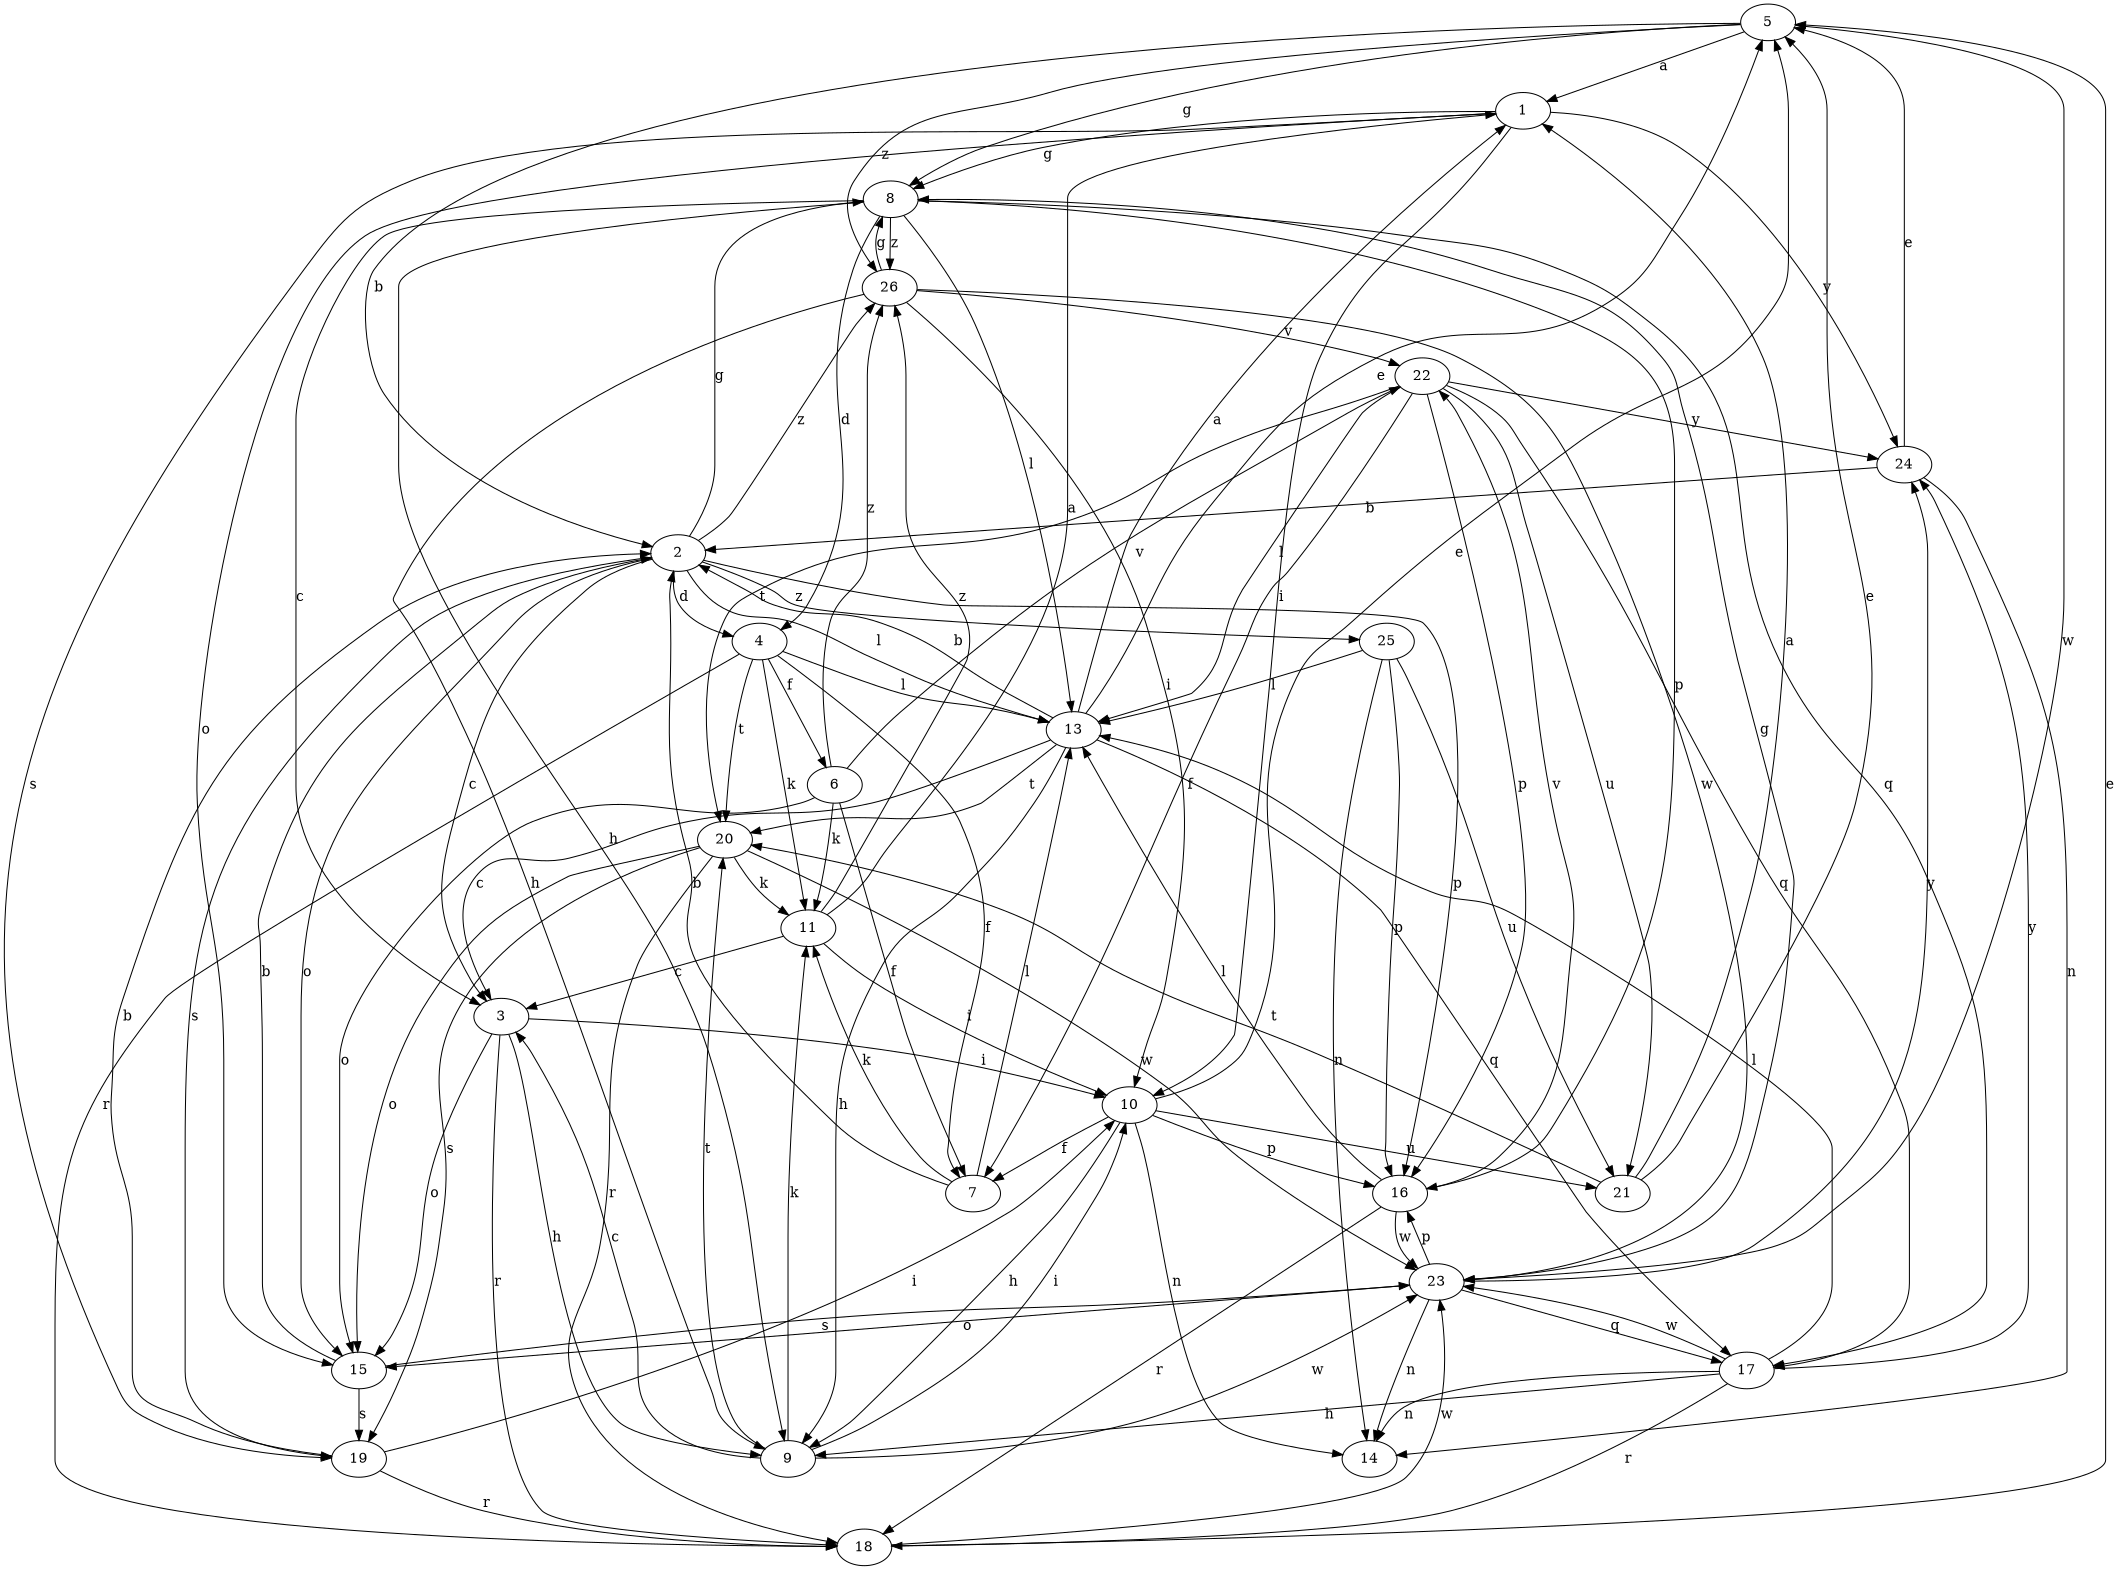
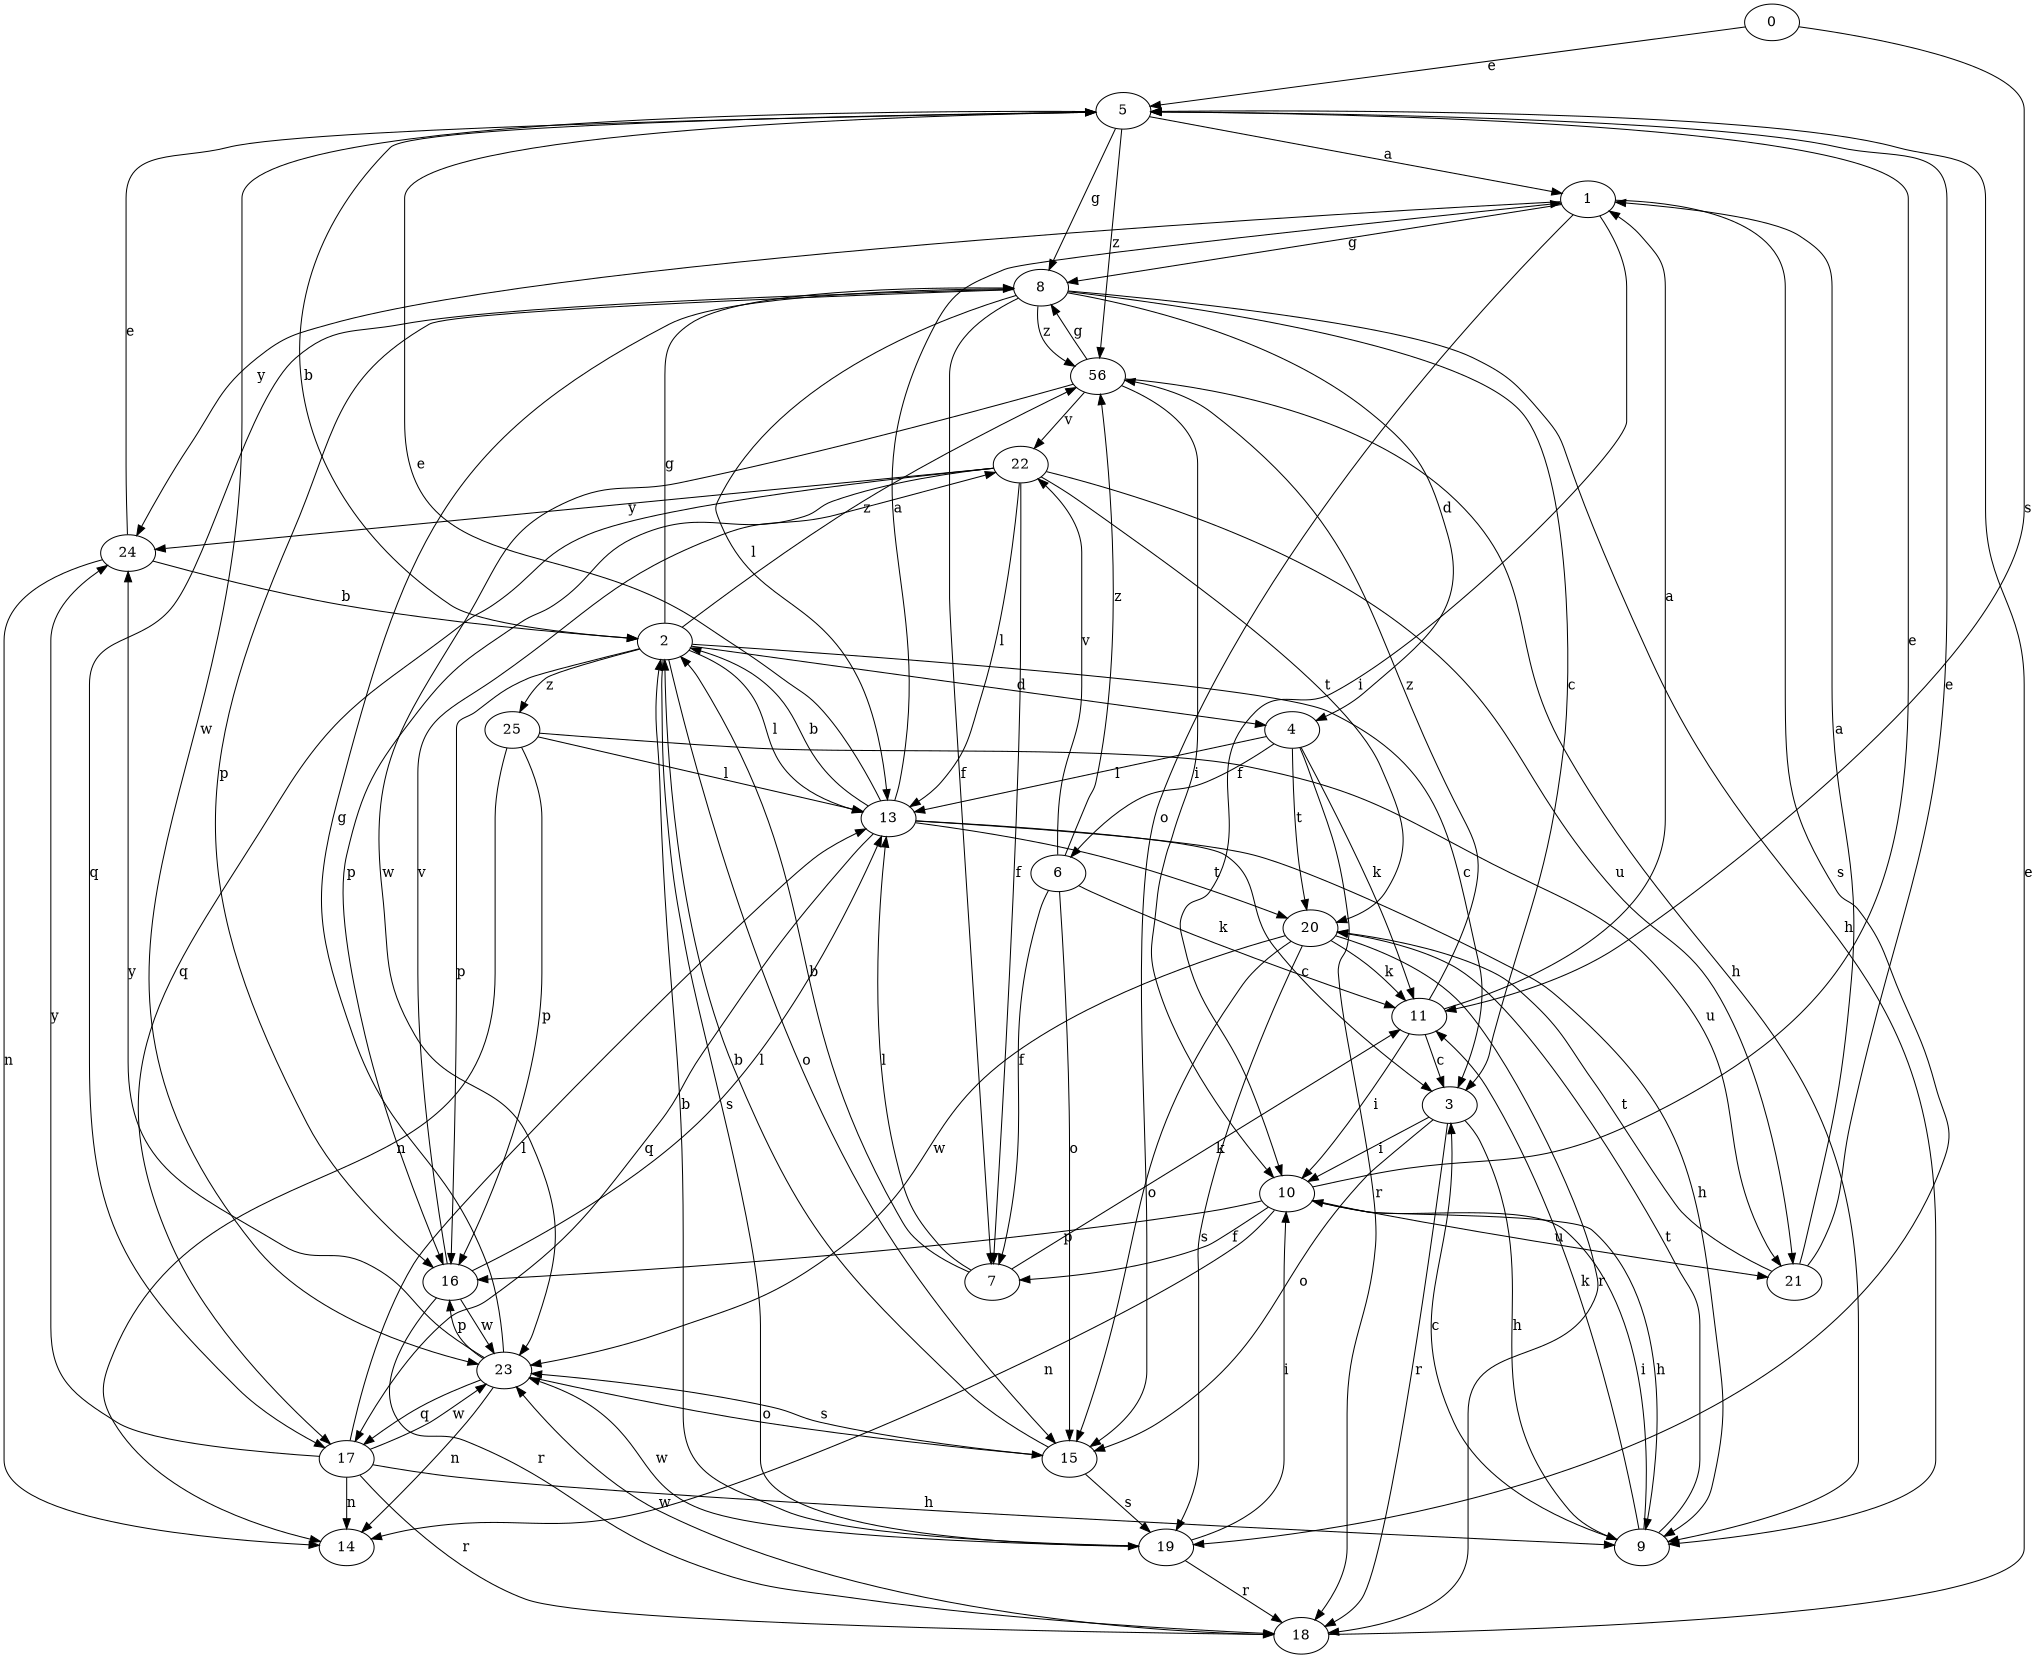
node "0": added
node "26": label "26" -> "56"
edge "4" -> "7": now "8" -> "7"
edge "9" -> "23": now "19" -> "23"
